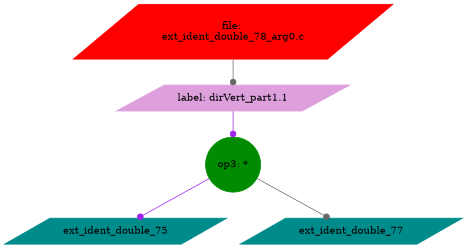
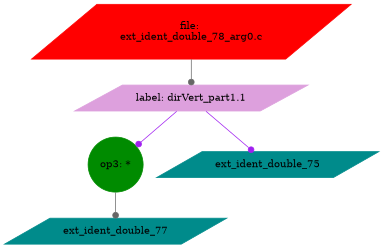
edge "op3: *" -> "ext_ident_double_75": now "label: dirVert_part1.1" -> "ext_ident_double_75"
